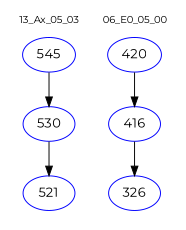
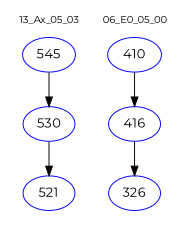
node "420": label "420" -> "410"
